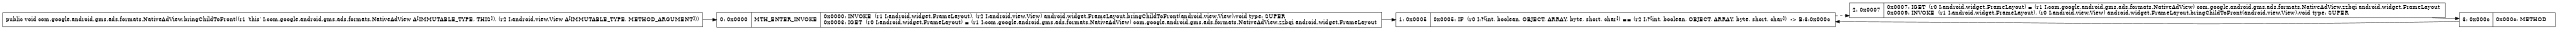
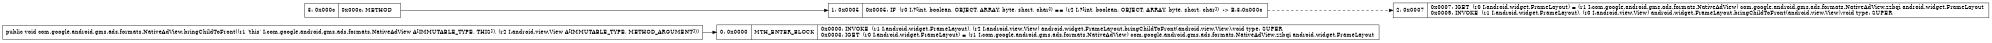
edge "2: 0x0007" -> "3: 0x000c": removed
node "0: 0x0000": text "MTH_ENTER_INVOKE" -> "MTH_ENTER_BLOCK"
edge "0: 0x0000" -> "1: 0x0005": removed
